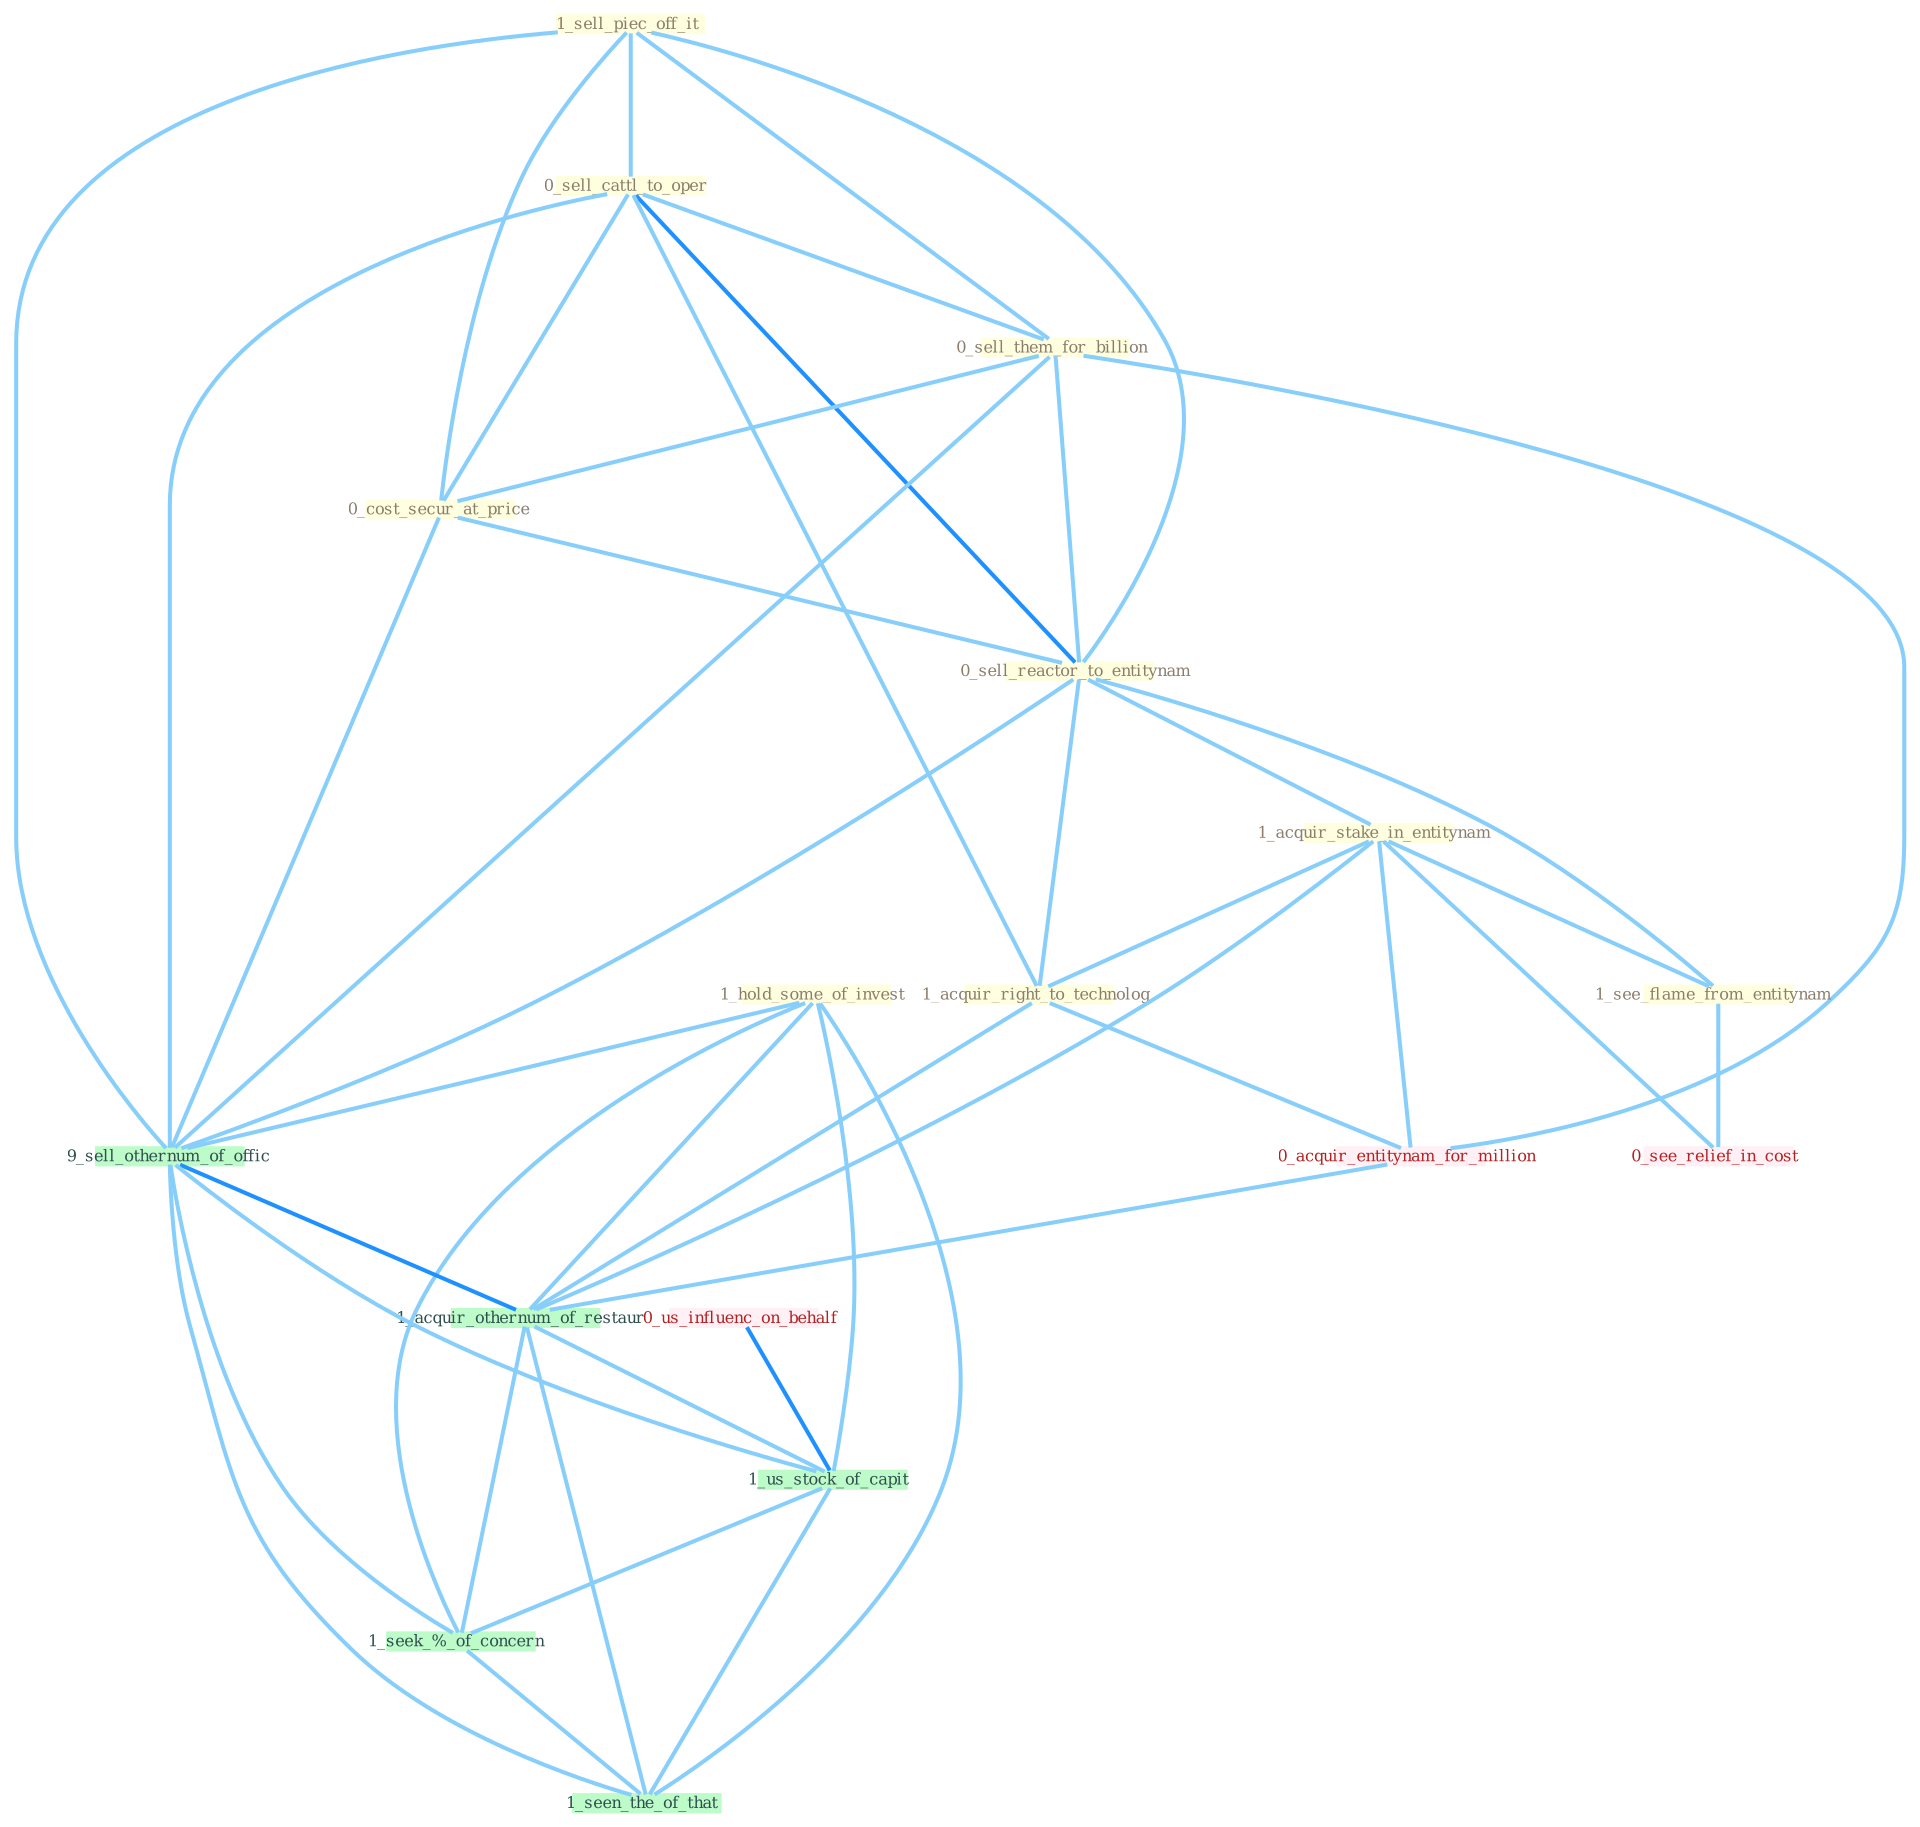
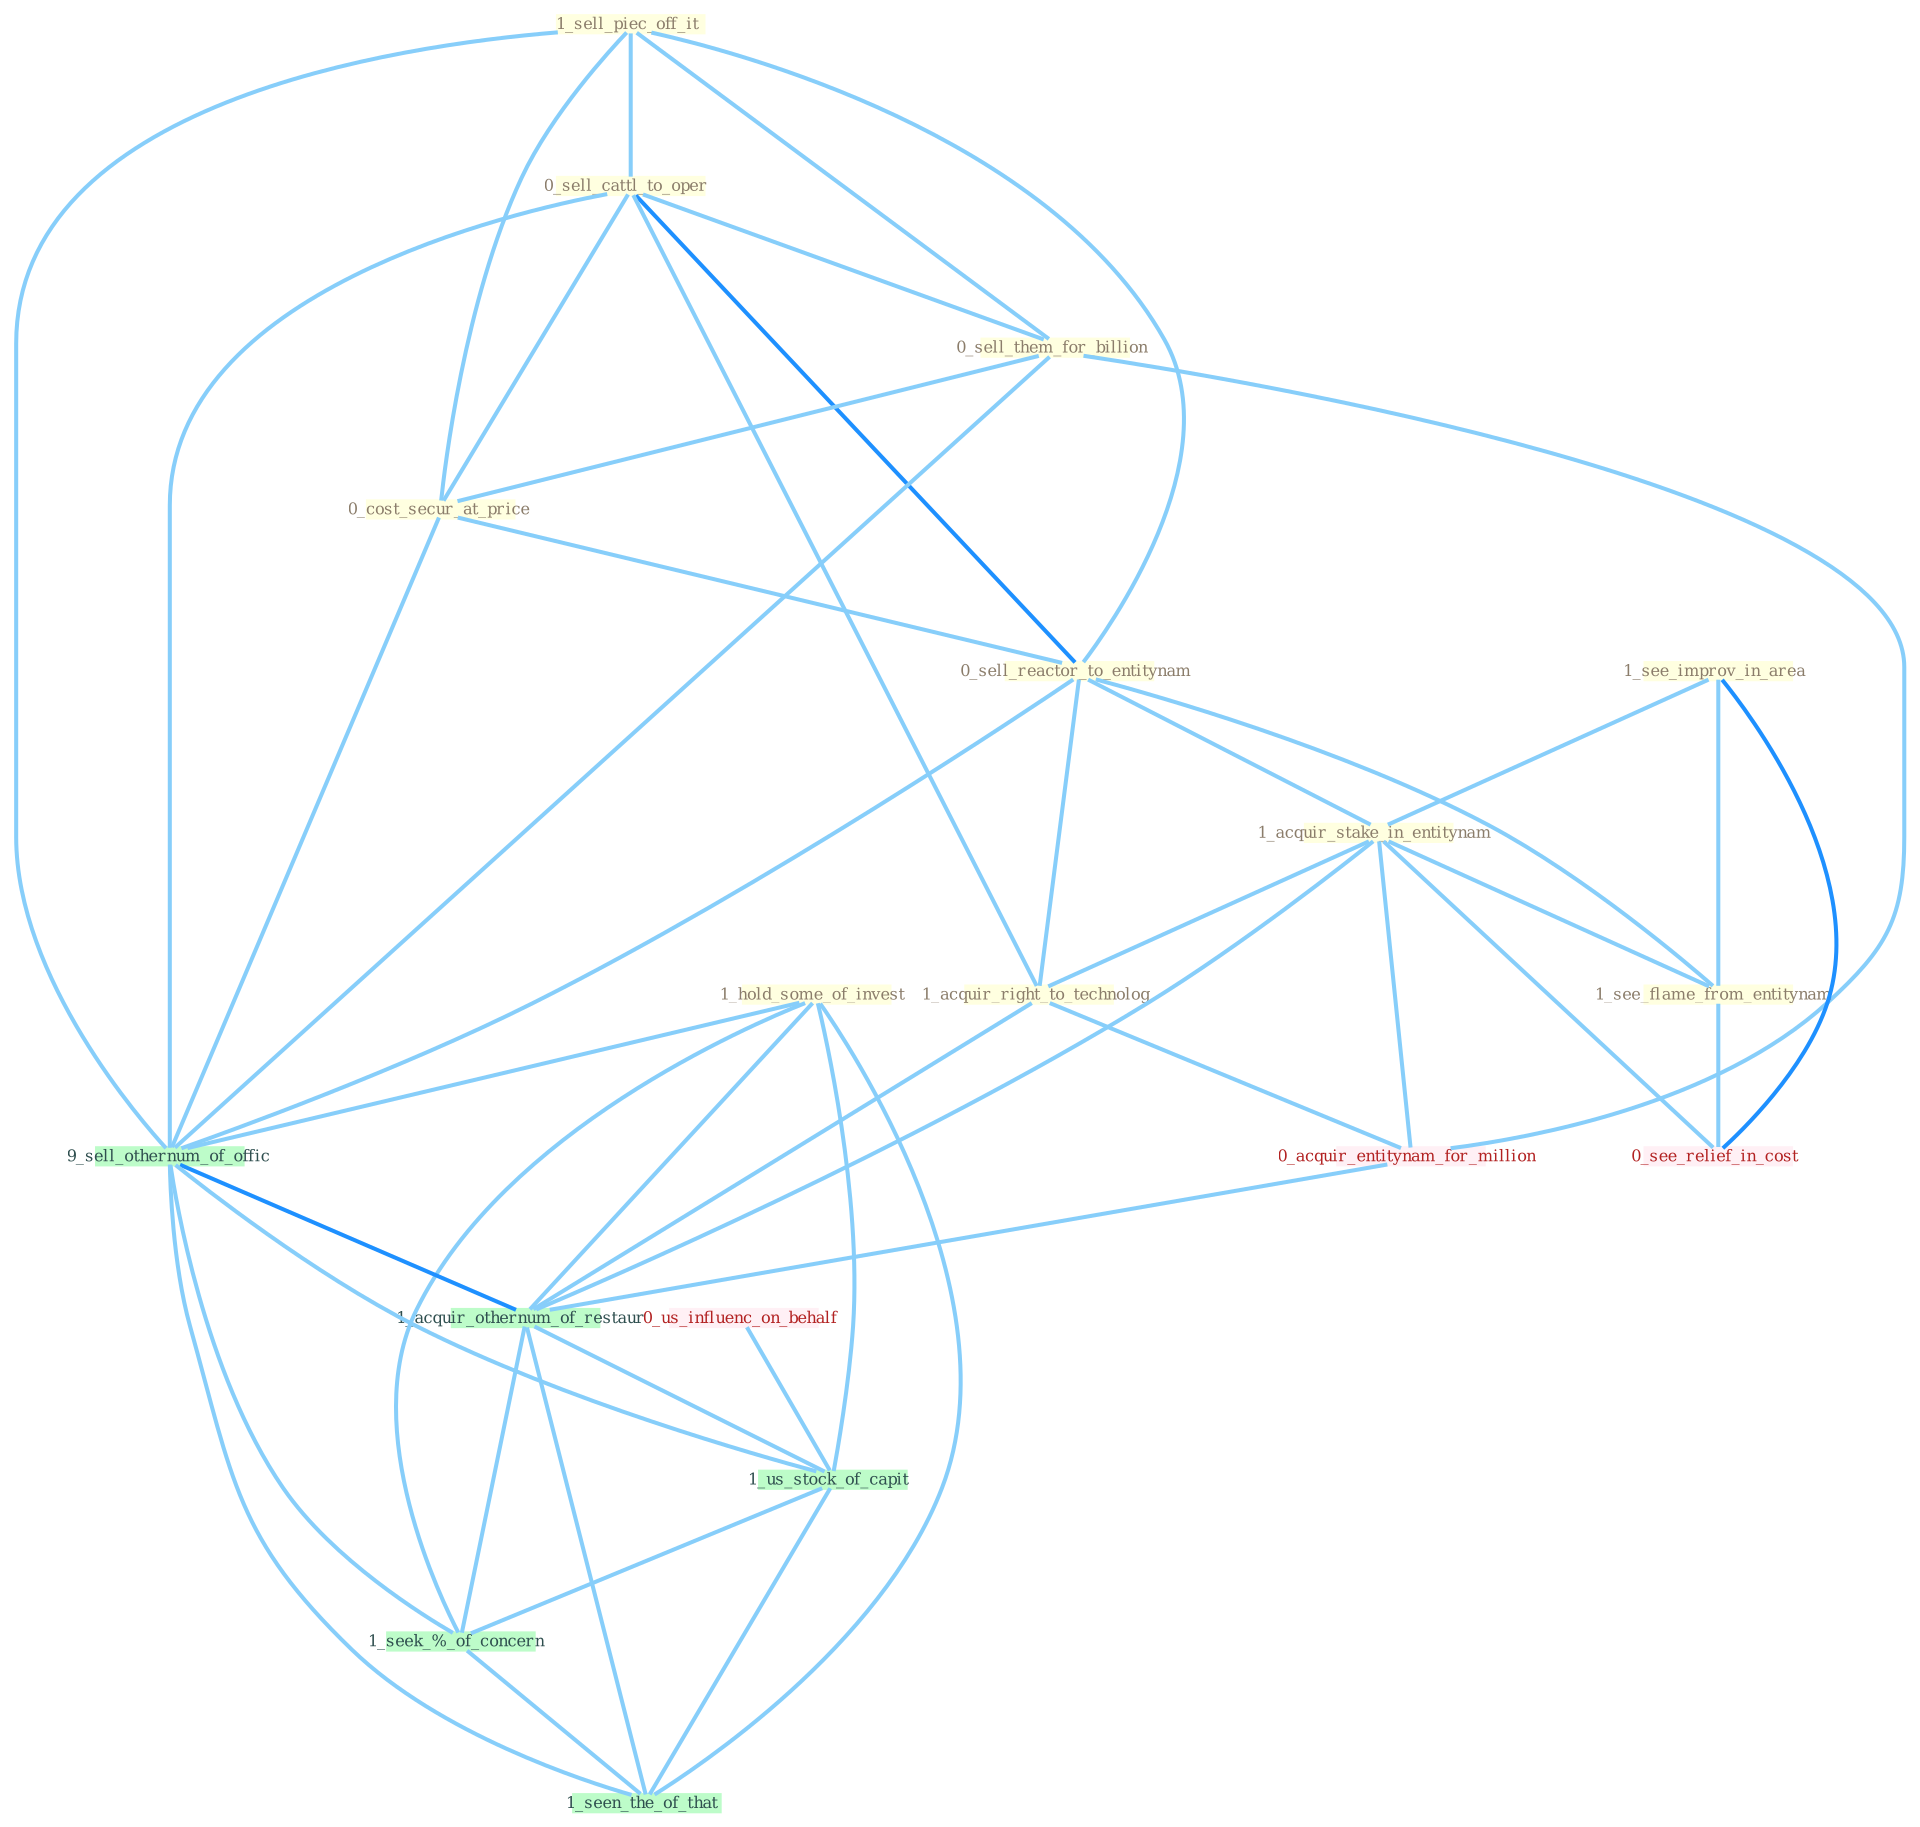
edge "0_sell_them_for_billion" -- "0_sell_reactor_to_entitynam": removed
node "1_see_improv_in_area": added
edge "0_us_influenc_on_behalf" -- "1_us_stock_of_capit": color #1e90ff -> #87cefa
